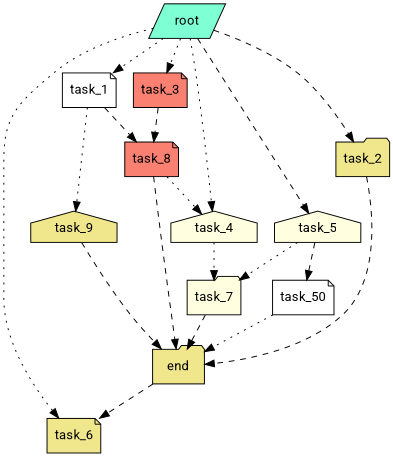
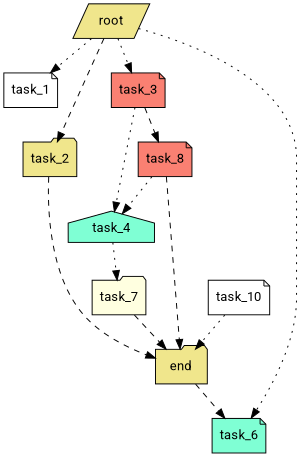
node "root": fillcolor aquamarine -> khaki
edge "root" -> "task_4": now "task_3" -> "task_4"
edge "task_1" -> "task_8": removed
node "task_9": removed
node "task_4": fillcolor lightyellow -> aquamarine
node "task_5": removed
node "task_50": label "task_50" -> "task_10"
node "task_6": fillcolor khaki -> aquamarine
